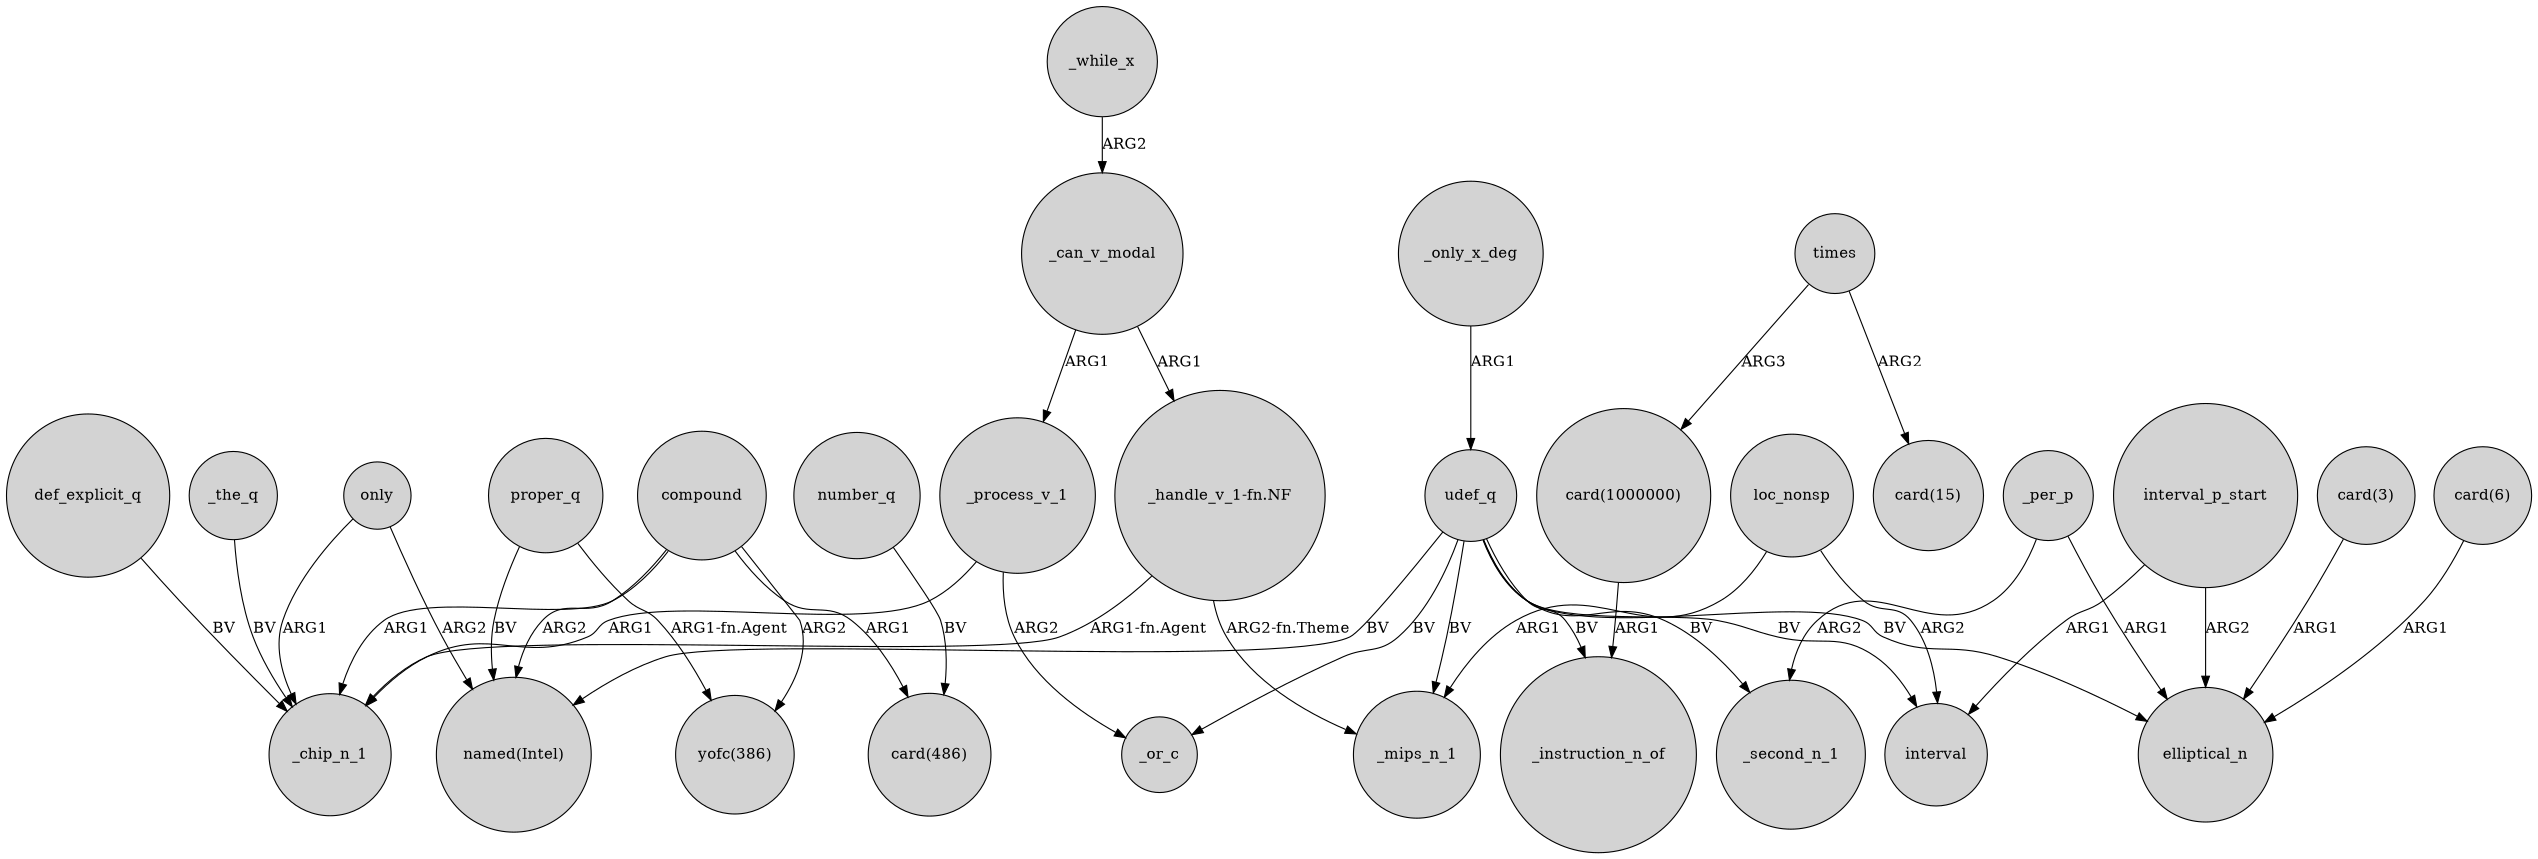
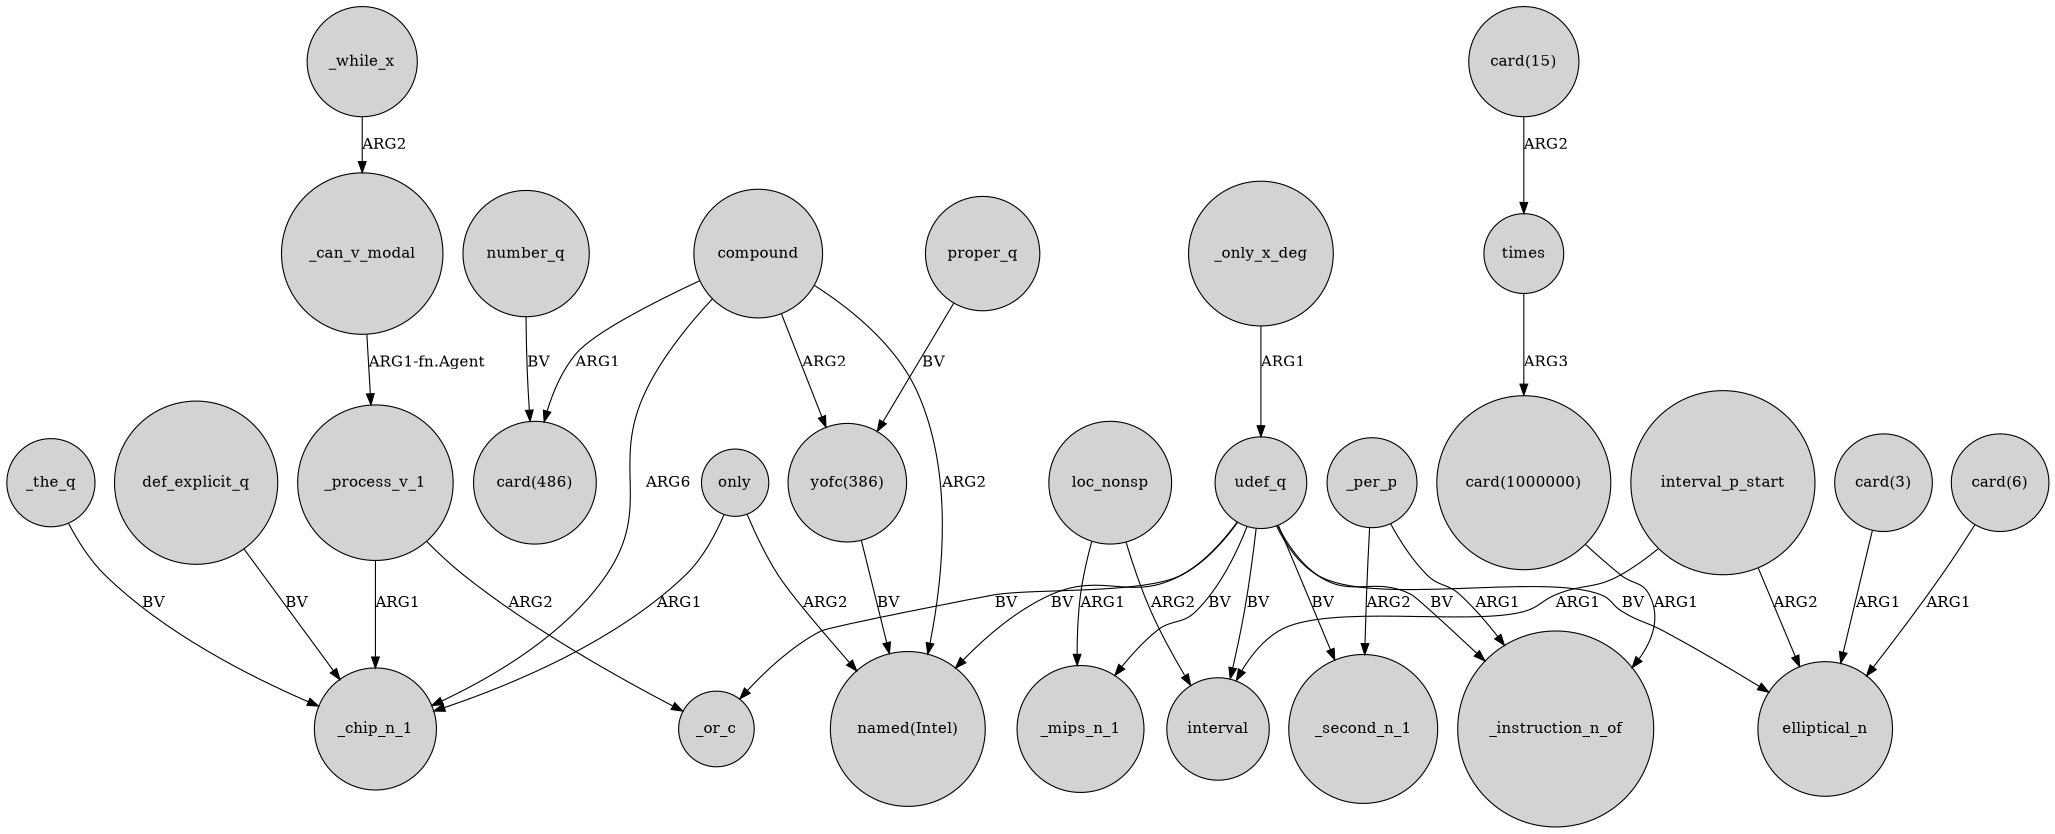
edge "_can_v_modal" -> "_process_v_1": label "ARG1" -> "ARG1-fn.Agent"
edge "times" -> "card(15)": reversed
node "_handle_v_1-fn.NF": removed
edge "proper_q" -> "named(Intel)": now "yofc(386)" -> "named(Intel)"
edge "_per_p" -> "elliptical_n": now "_per_p" -> "_instruction_n_of"
edge "compound" -> "_chip_n_1": label "ARG1" -> "ARG6"
edge "proper_q" -> "yofc(386)": label "ARG1-fn.Agent" -> "BV"
